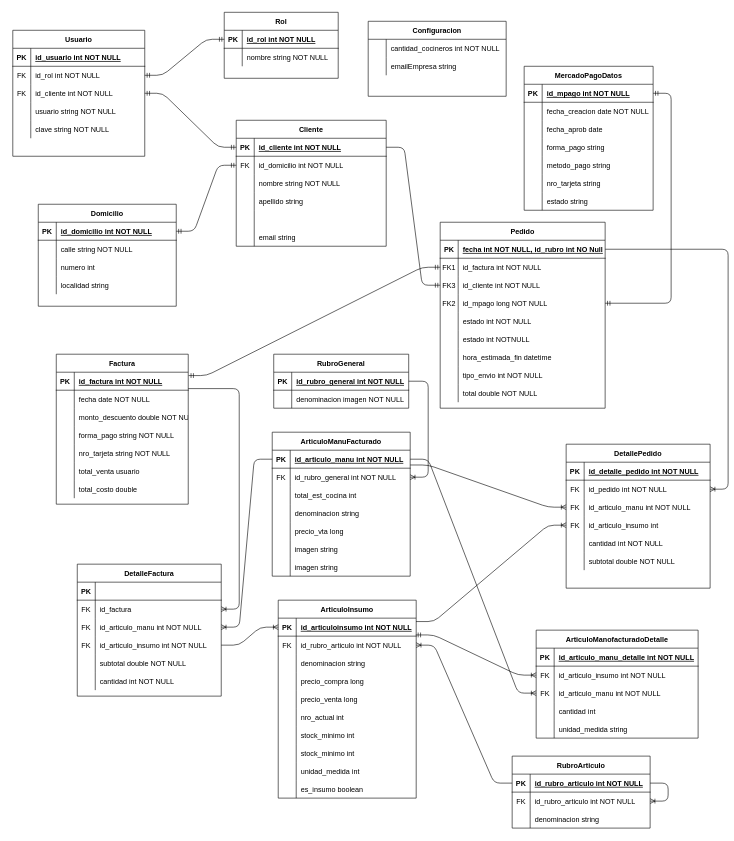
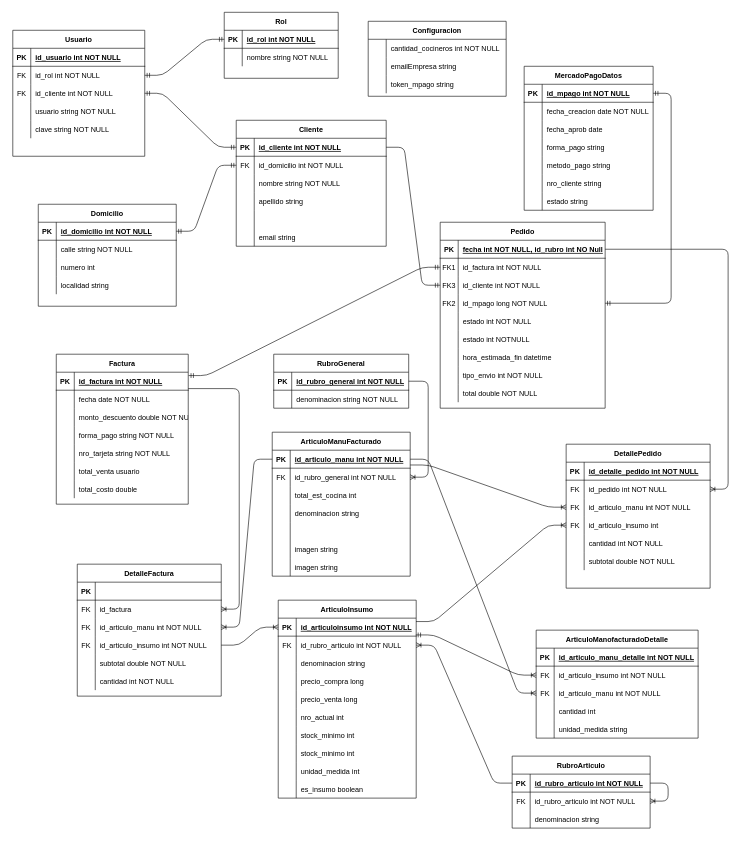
node "token_mpago string": added
node "nro_tarjeta string": label "nro_tarjeta string" -> "nro_cliente string"
node "denominacion imagen NOT NULL": label "denominacion imagen NOT NULL" -> "denominacion string NOT NULL"
node "precio_vta long": removed
